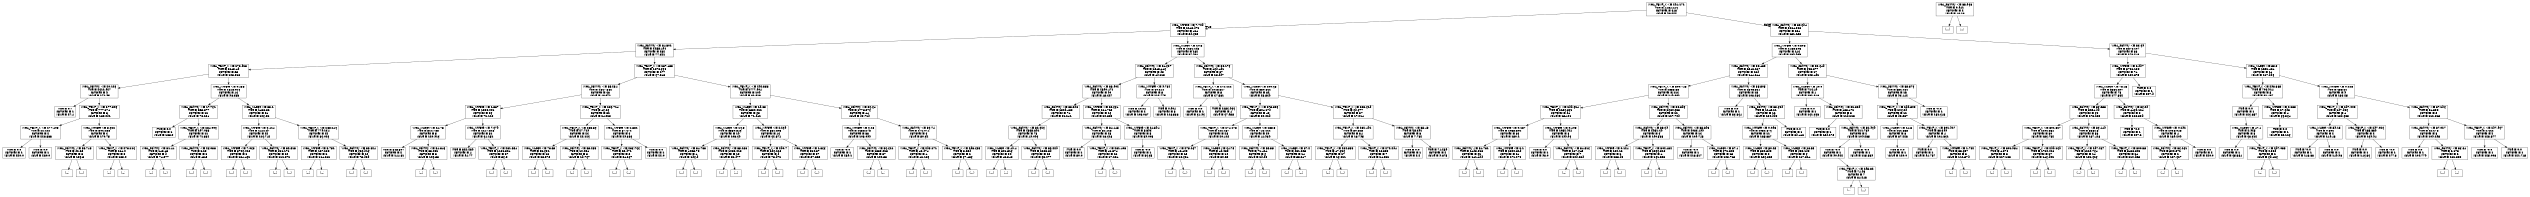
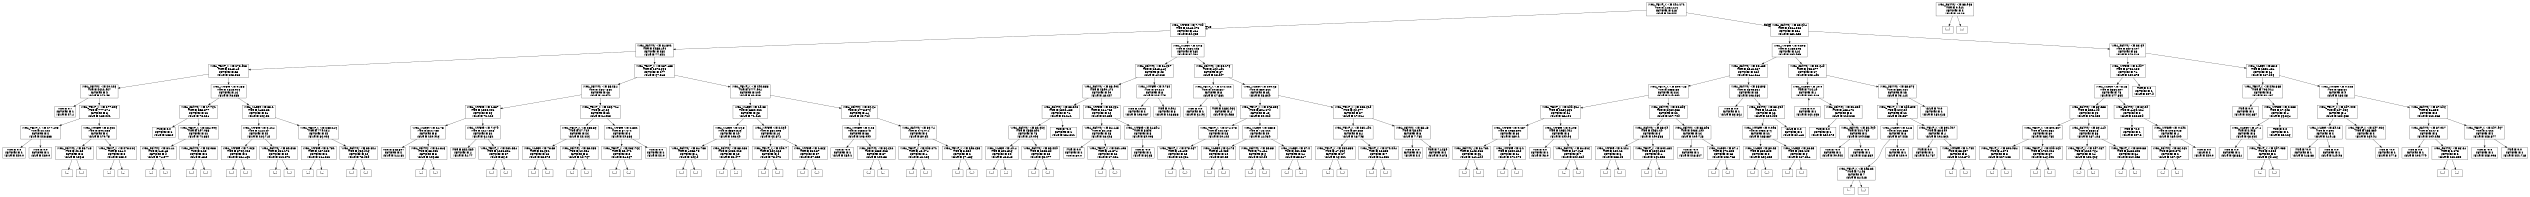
edge "WOA_MLDpt <= 40.0 mse = 716.49 samples = 4 value = 131.348" -> "mse = 0.0 samples = 1 value = 161.663": reversed
node "mse = 1156.966 samples = 4 value = 67.955": label "mse = 1156.966 samples = 4 value = 67.955" -> "mse = 1156.966 samples = 4 value = 61.955"
node "mse = -0.0 samples = 1 value = 151.643": label "mse = -0.0 samples = 1 value = 151.643" -> "value = -0.0 samples = 1 value = 151.643"
edge "mse = 0.0 samples = 1 value = 126.857" -> "WOA_MLDpt <= 47.4 mse = 2.925 samples = 3 value = 68.612": now "WOA_Nitrate <= 0.235 mse = 27.698 samples = 4 value = 66.364" -> "WOA_MLDpt <= 47.4 mse = 2.925 samples = 3 value = 68.612"
node "mse = -0.0 samples = 1 value = 134.211": added
node "mse = 0.0 samples = 1 value = 89.442": label "mse = 0.0 samples = 1 value = 89.442" -> "value = 0.0 samples = 1 value = 89.442"
edge "WOA_MLDpt <= 133.8 mse = 746.161 samples = 20 value = 44.989" -> "WOA_Salinity <= 35.35 mse = 71.414 samples = 6 value = 29.93": now "WOA_MLDpt <= 133.8 mse = 746.161 samples = 20 value = 44.989" -> "WOA_MLDpt <= 64.75 mse = 49.055 samples = 10 value = 30.35"
node "mse = 0.0 samples = 1 value = 50.0": label "mse = 0.0 samples = 1 value = 50.0" -> "mse = 0.0 samples = 1 mse = 50.0"
node "mse = 0.0 samples = 2 value = 220.0": label "mse = 0.0 samples = 2 value = 220.0" -> "mse = 0.0 value = 2 value = 220.0"
node "mse = 0.0 samples = 1 value = 146.36": removed
edge "mse = -0.0 samples = 1 value = 90.922" -> "WOA_TEMP_K <= 295.82 mse = 74.93 samples = 7 value = 84.243": now "WOA_MLDpt <= 14.5 mse = 166.355 samples = 8 value = 87.223" -> "WOA_TEMP_K <= 295.82 mse = 74.93 samples = 7 value = 84.243"
